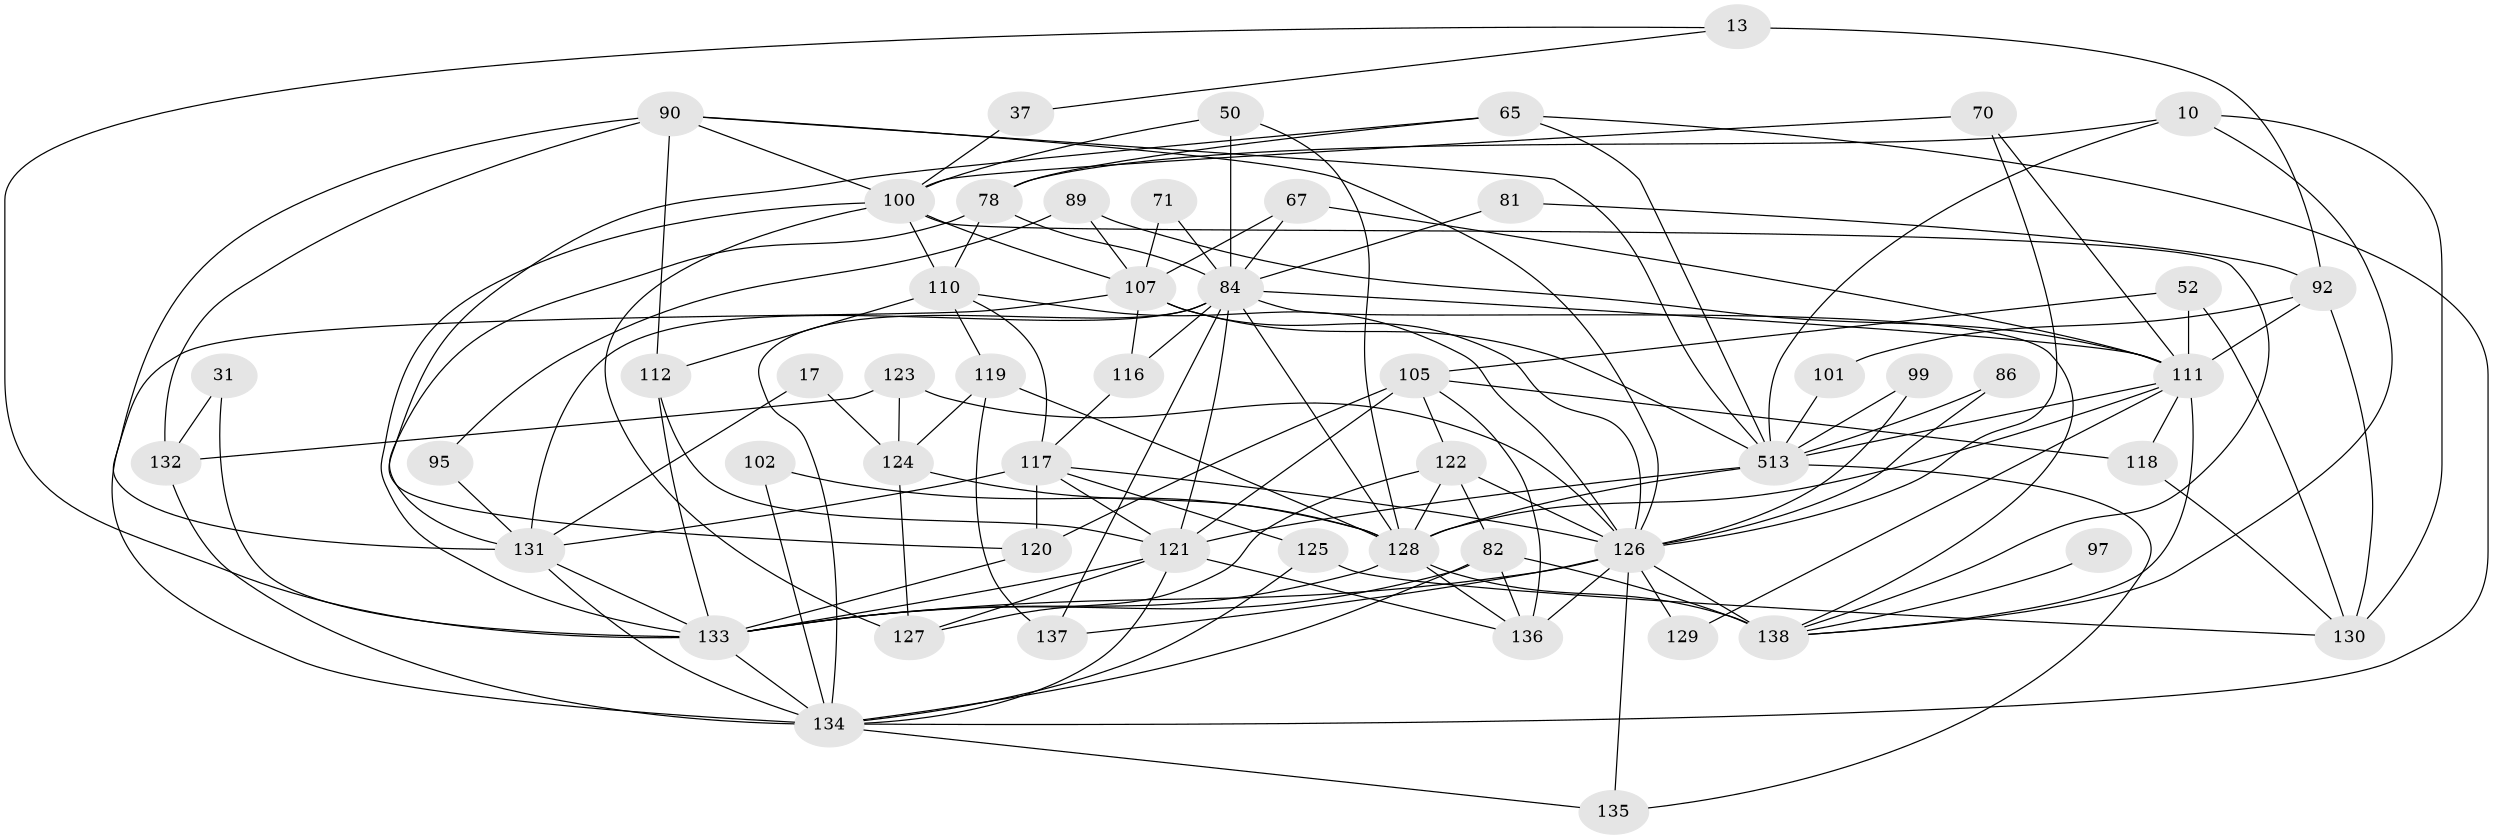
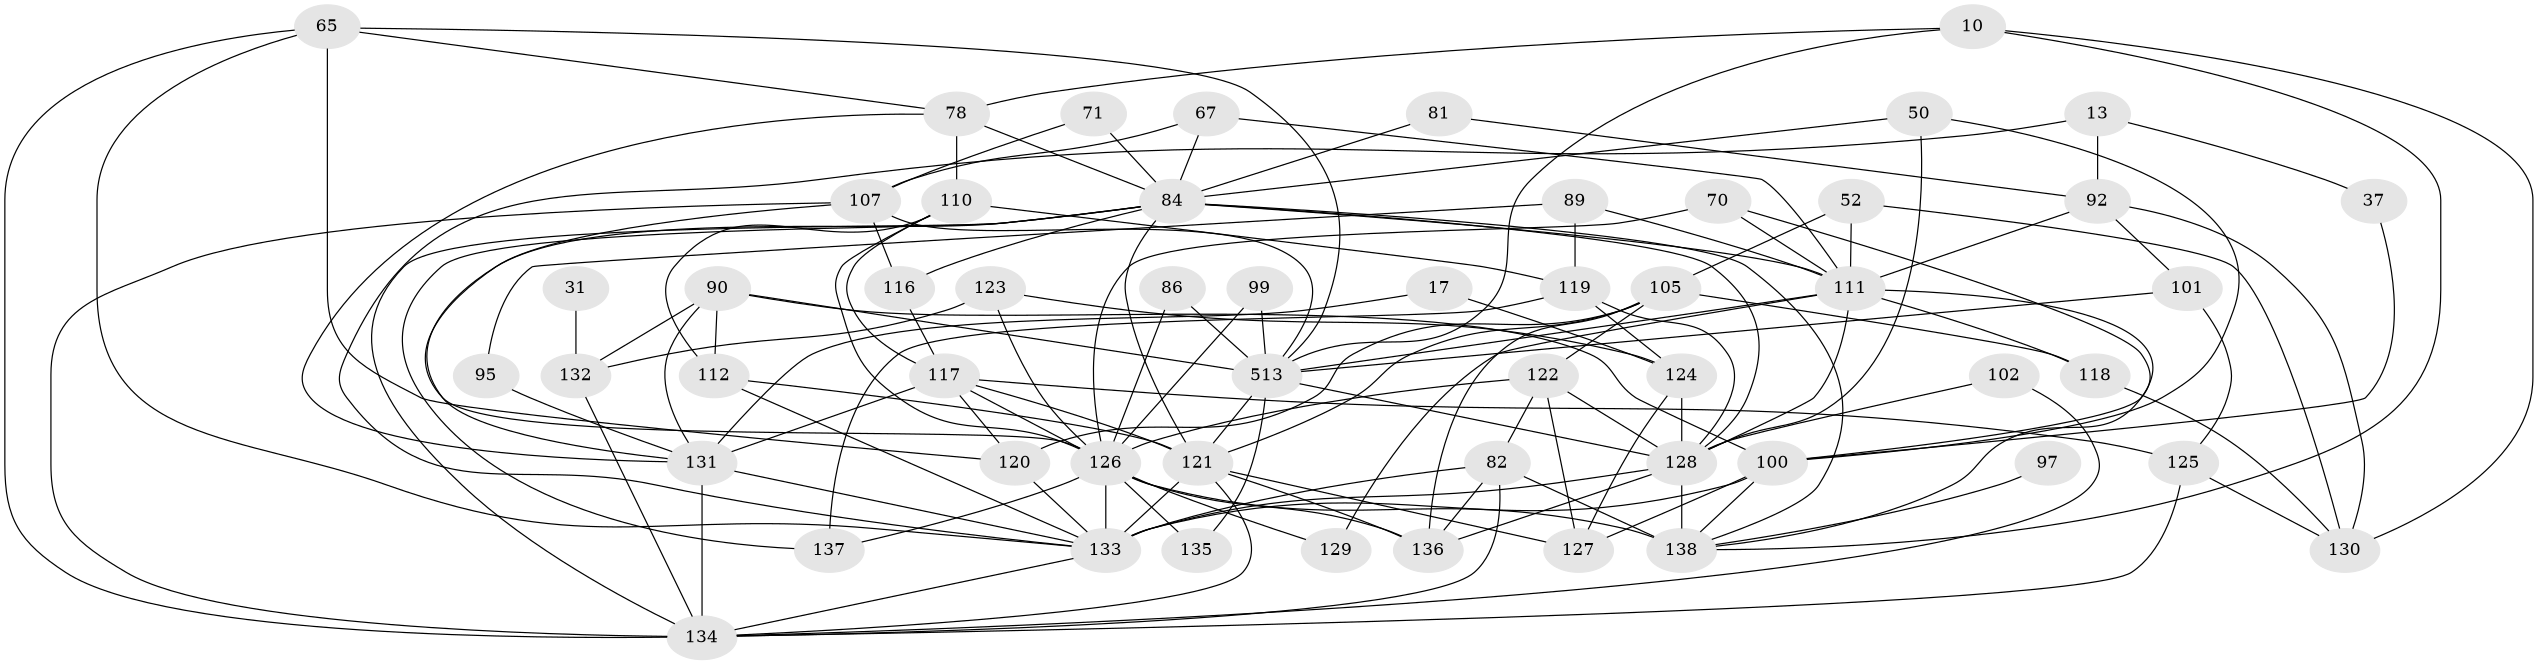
edge "90" -- "126": removed
edge "100" -- "110": removed
edge "100" -- "107": removed
edge "89" -- "107": now "89" -- "119"
edge "101" -- "125": added
edge "31" -- "133": now "65" -- "133"
edge "134" -- "135": removed
